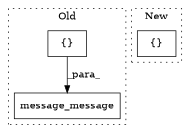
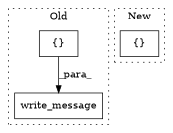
node "message_message": label "message_message" -> "write_message"
